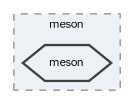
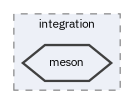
cluster "meson": label "meson" -> "integration"
